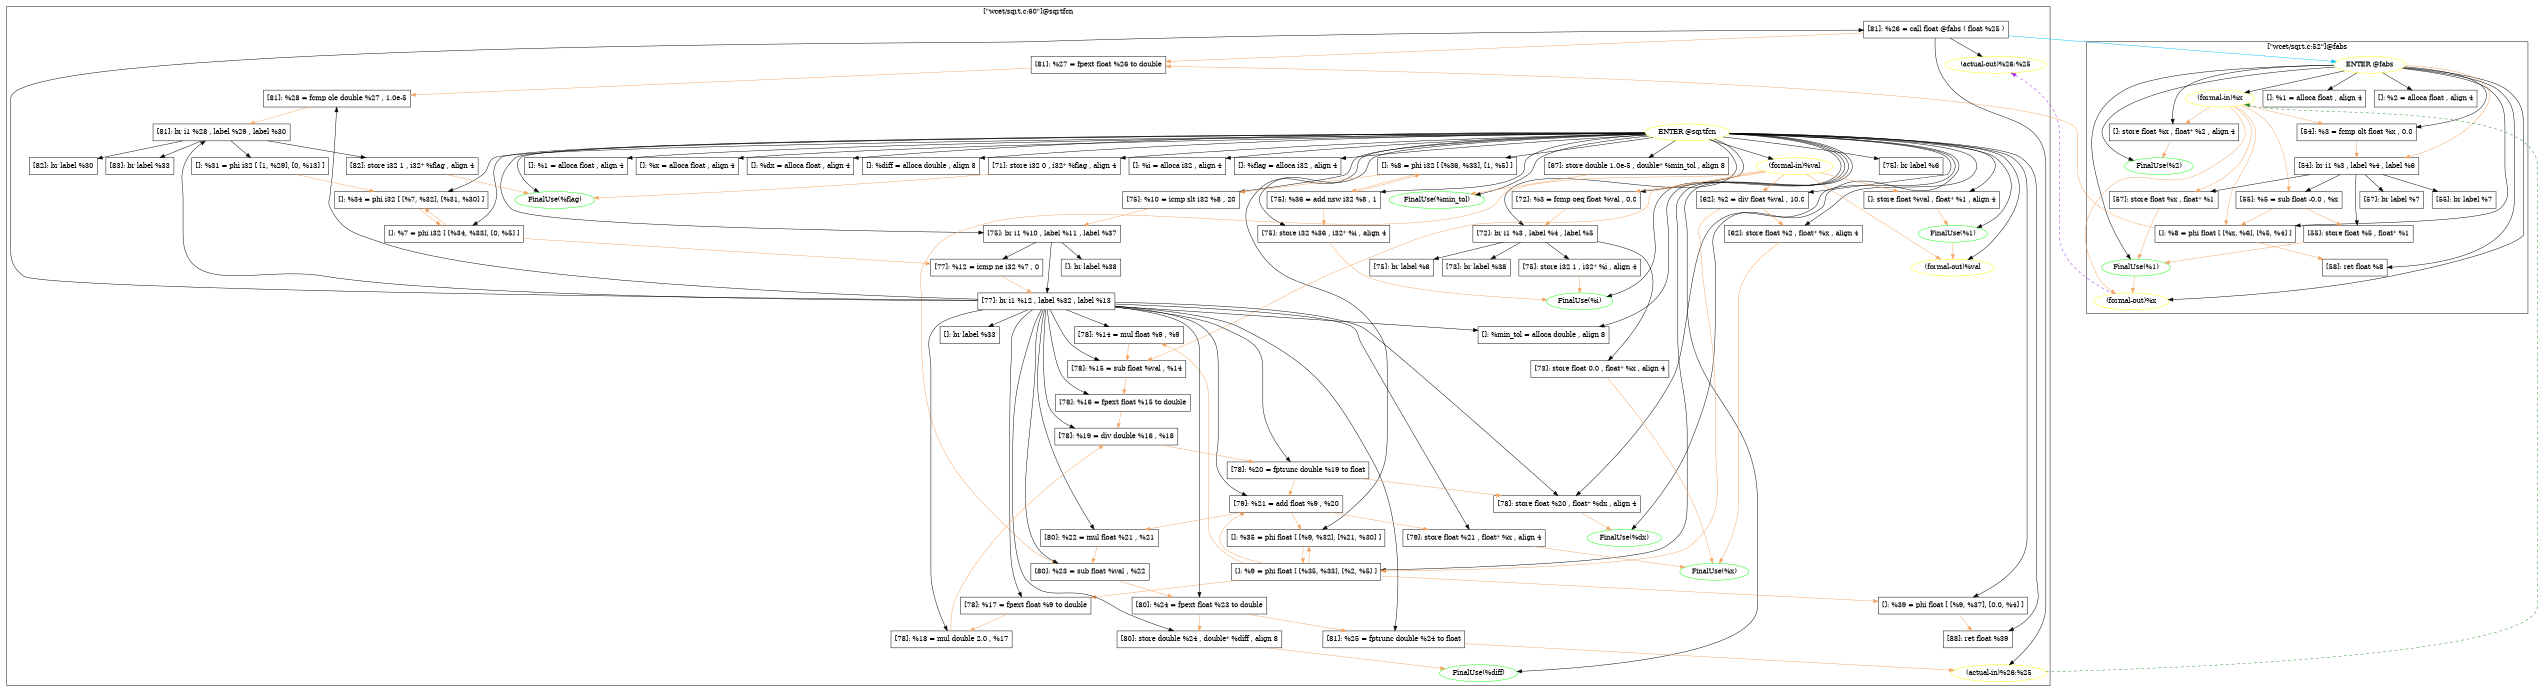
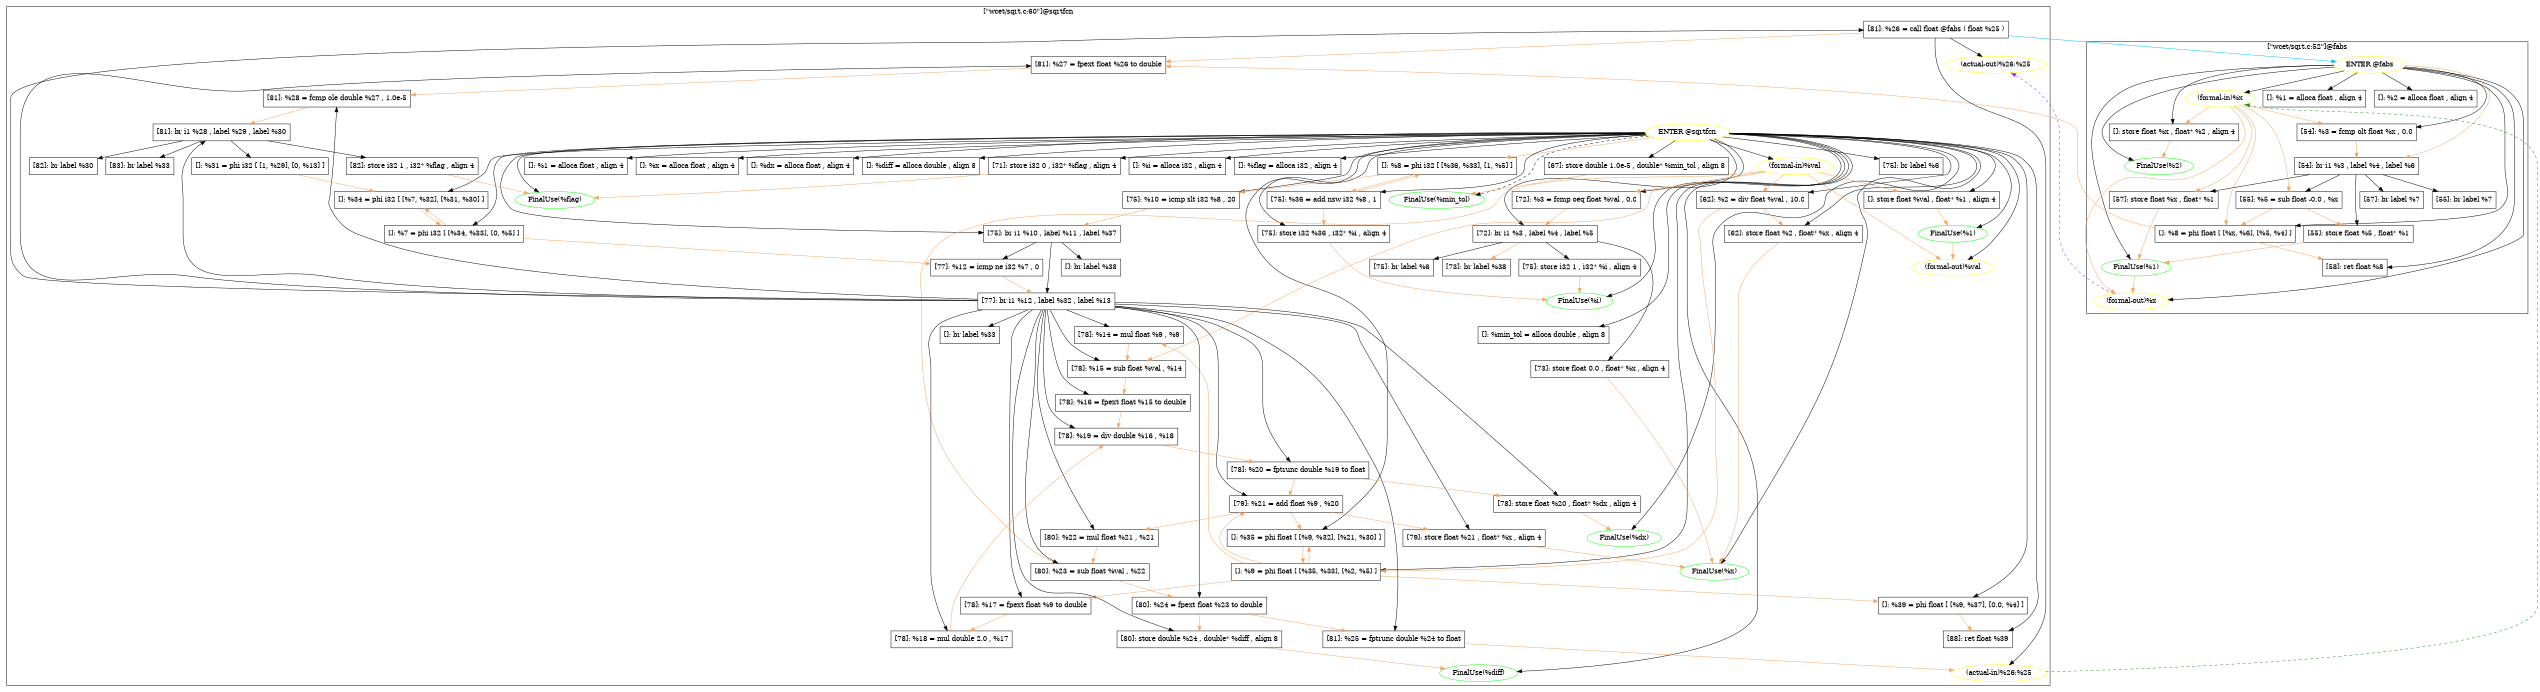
edge "ENTER @sqrtfcn" -> "[]: %8 = phi i32 [ [%36, %33], [1, %5] ]": color black -> sandybrown
edge "ENTER @sqrtfcn" -> "FinalUse(%min_tol)": style solid -> dashed
edge "ENTER @sqrtfcn" -> "[78]: store float %20 , float* %dx , align 4": now "ENTER @sqrtfcn" -> "FinalUse(%x)"
edge "[72]: br i1 %3 , label %4 , label %5" -> "[73]: br label %38": color black -> sandybrown
edge "[77]: br i1 %12 , label %32 , label %13" -> "[]: %min_tol = alloca double , align 8": now "[77]: br i1 %12 , label %32 , label %13" -> "[81]: %27 = fpext float %26 to double"
